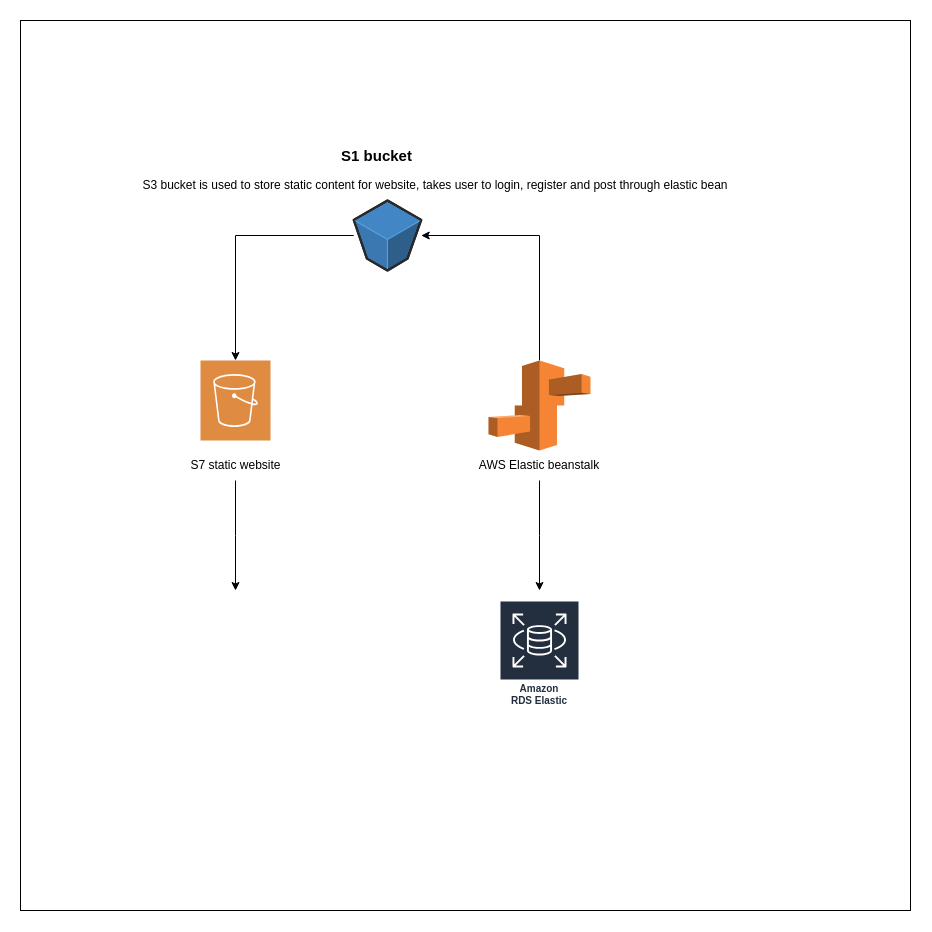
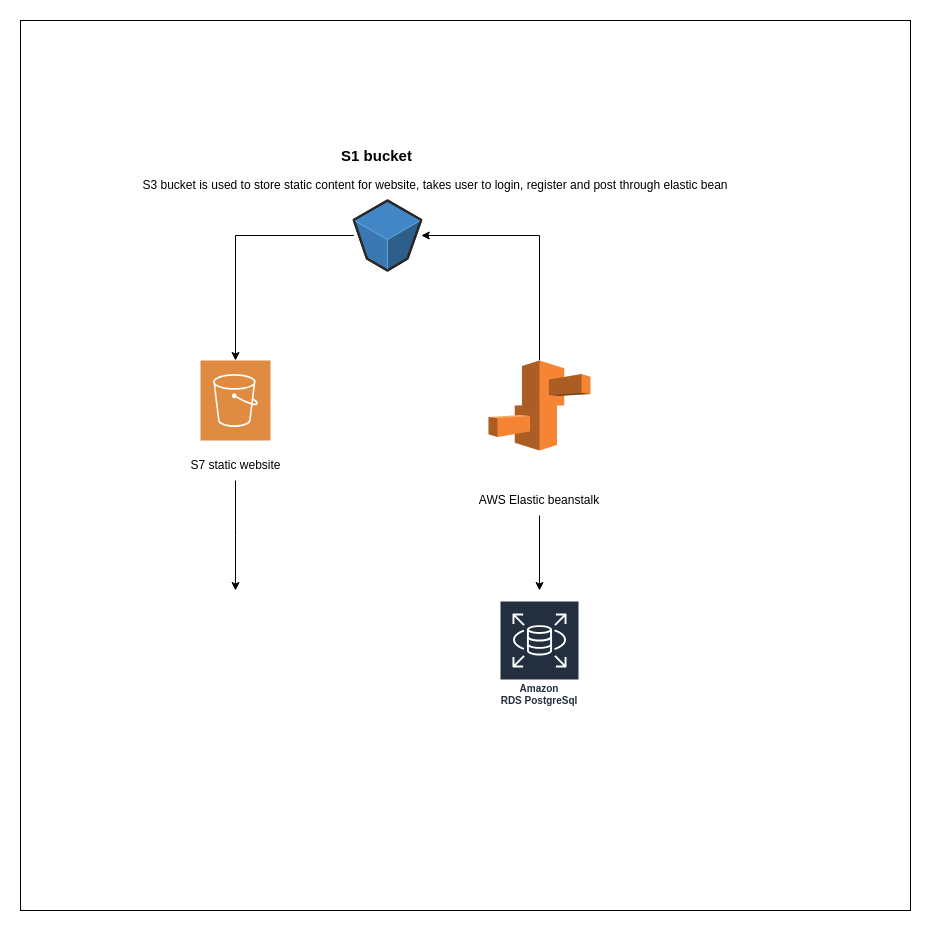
node "AWS Elastic beanstalk": moved (540, 466) -> (540, 501)
node "Amazon RDS Elastic": label "Amazon RDS Elastic" -> "Amazon RDS PostgreSql"
